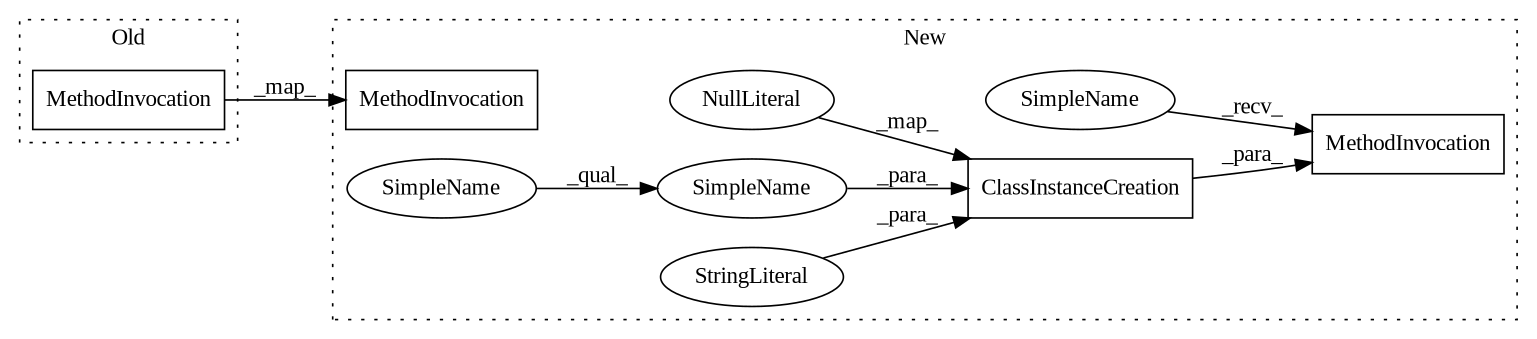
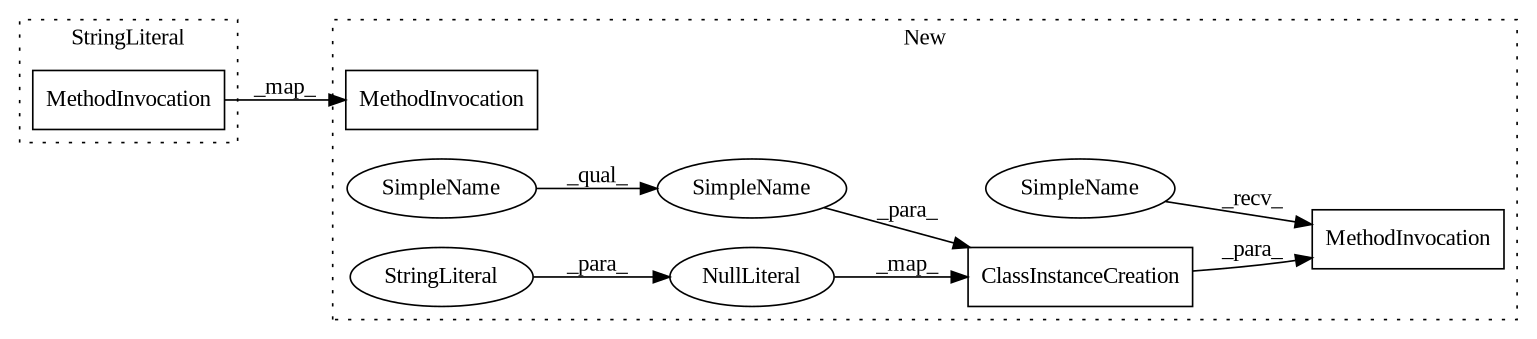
cluster "Old": label "Old" -> "StringLiteral"
edge "StringLiteral" -> "ClassInstanceCreation": now "StringLiteral" -> "NullLiteral"
